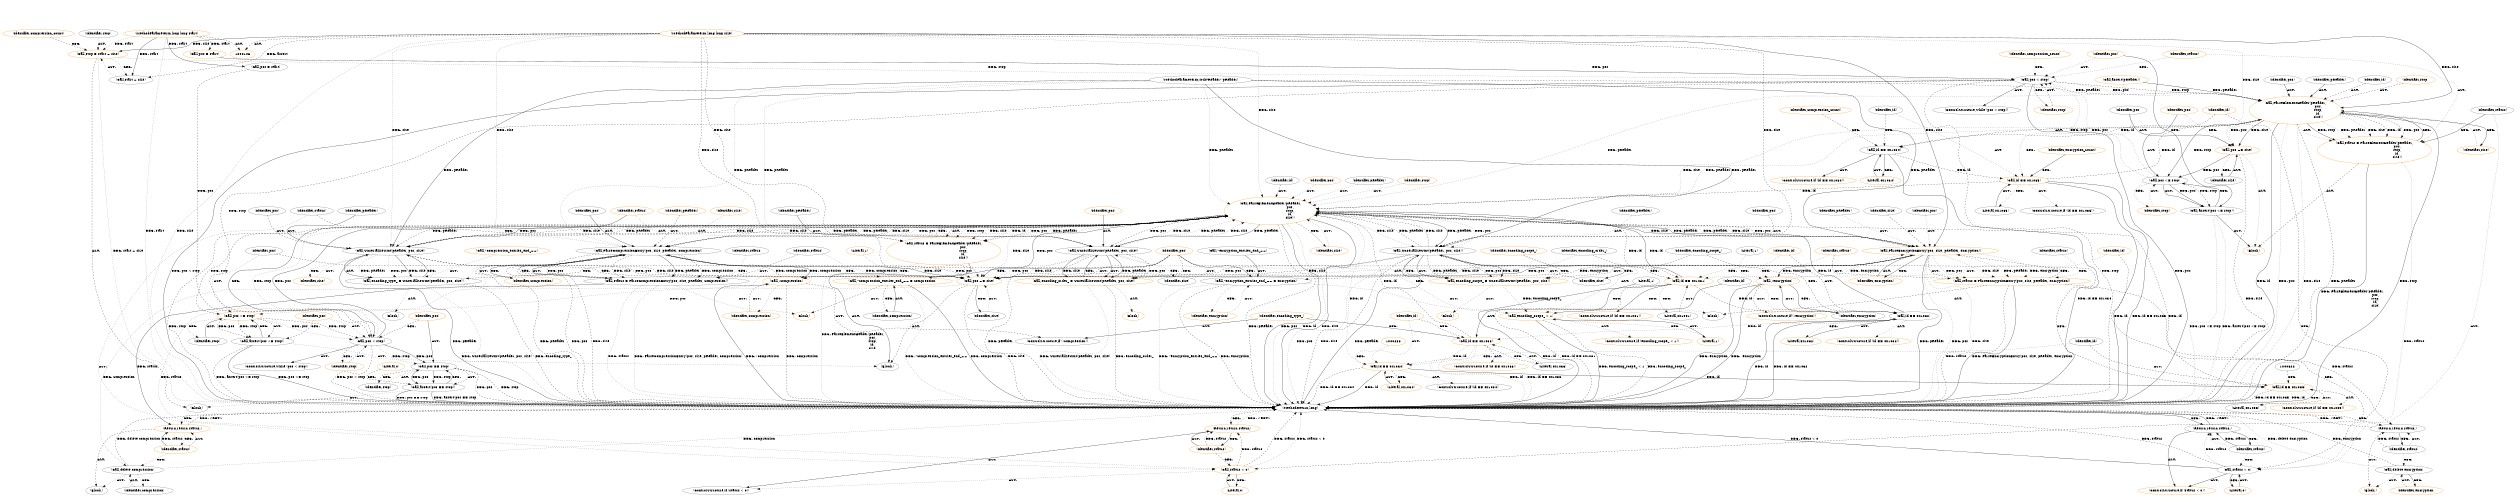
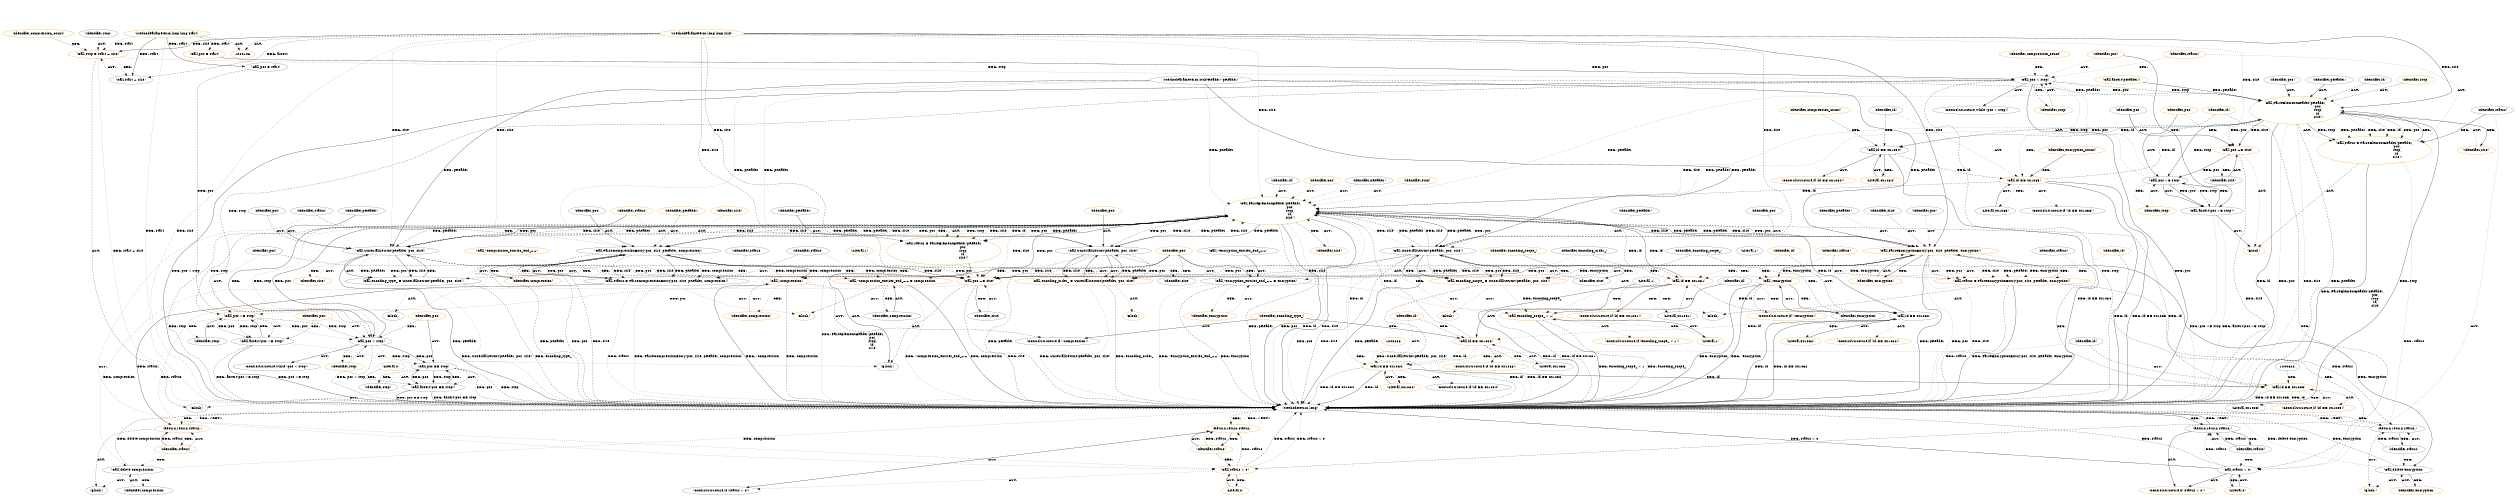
edge "(Call,*compression_entries_end_++)" -> "(Call,encoding_type_ = UnserializeUInt(pReader, pos, size))": now "(Call,*compression_entries_end_++)" -> "(Call,*compression_entries_end_++ = compression)"
edge "(Call,ParseEncryptionEntry(pos, size, pReader, encryption))" -> "(Call,delete encryption)": added, label "DDG: encryption"
edge "(Call,encoding_scope_ = UnserializeUInt(pReader, pos, size))" -> "(MethodReturn,long)": added, label "DDG: UnserializeUInt(pReader, pos, size)"
